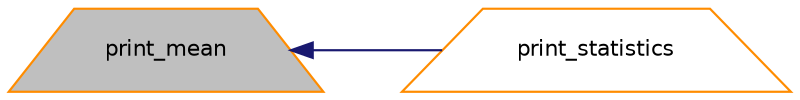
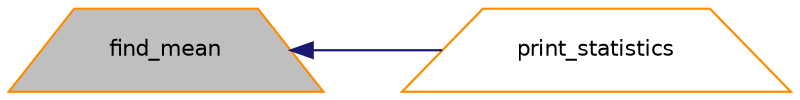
node "print_mean": label "print_mean" -> "find_mean"
